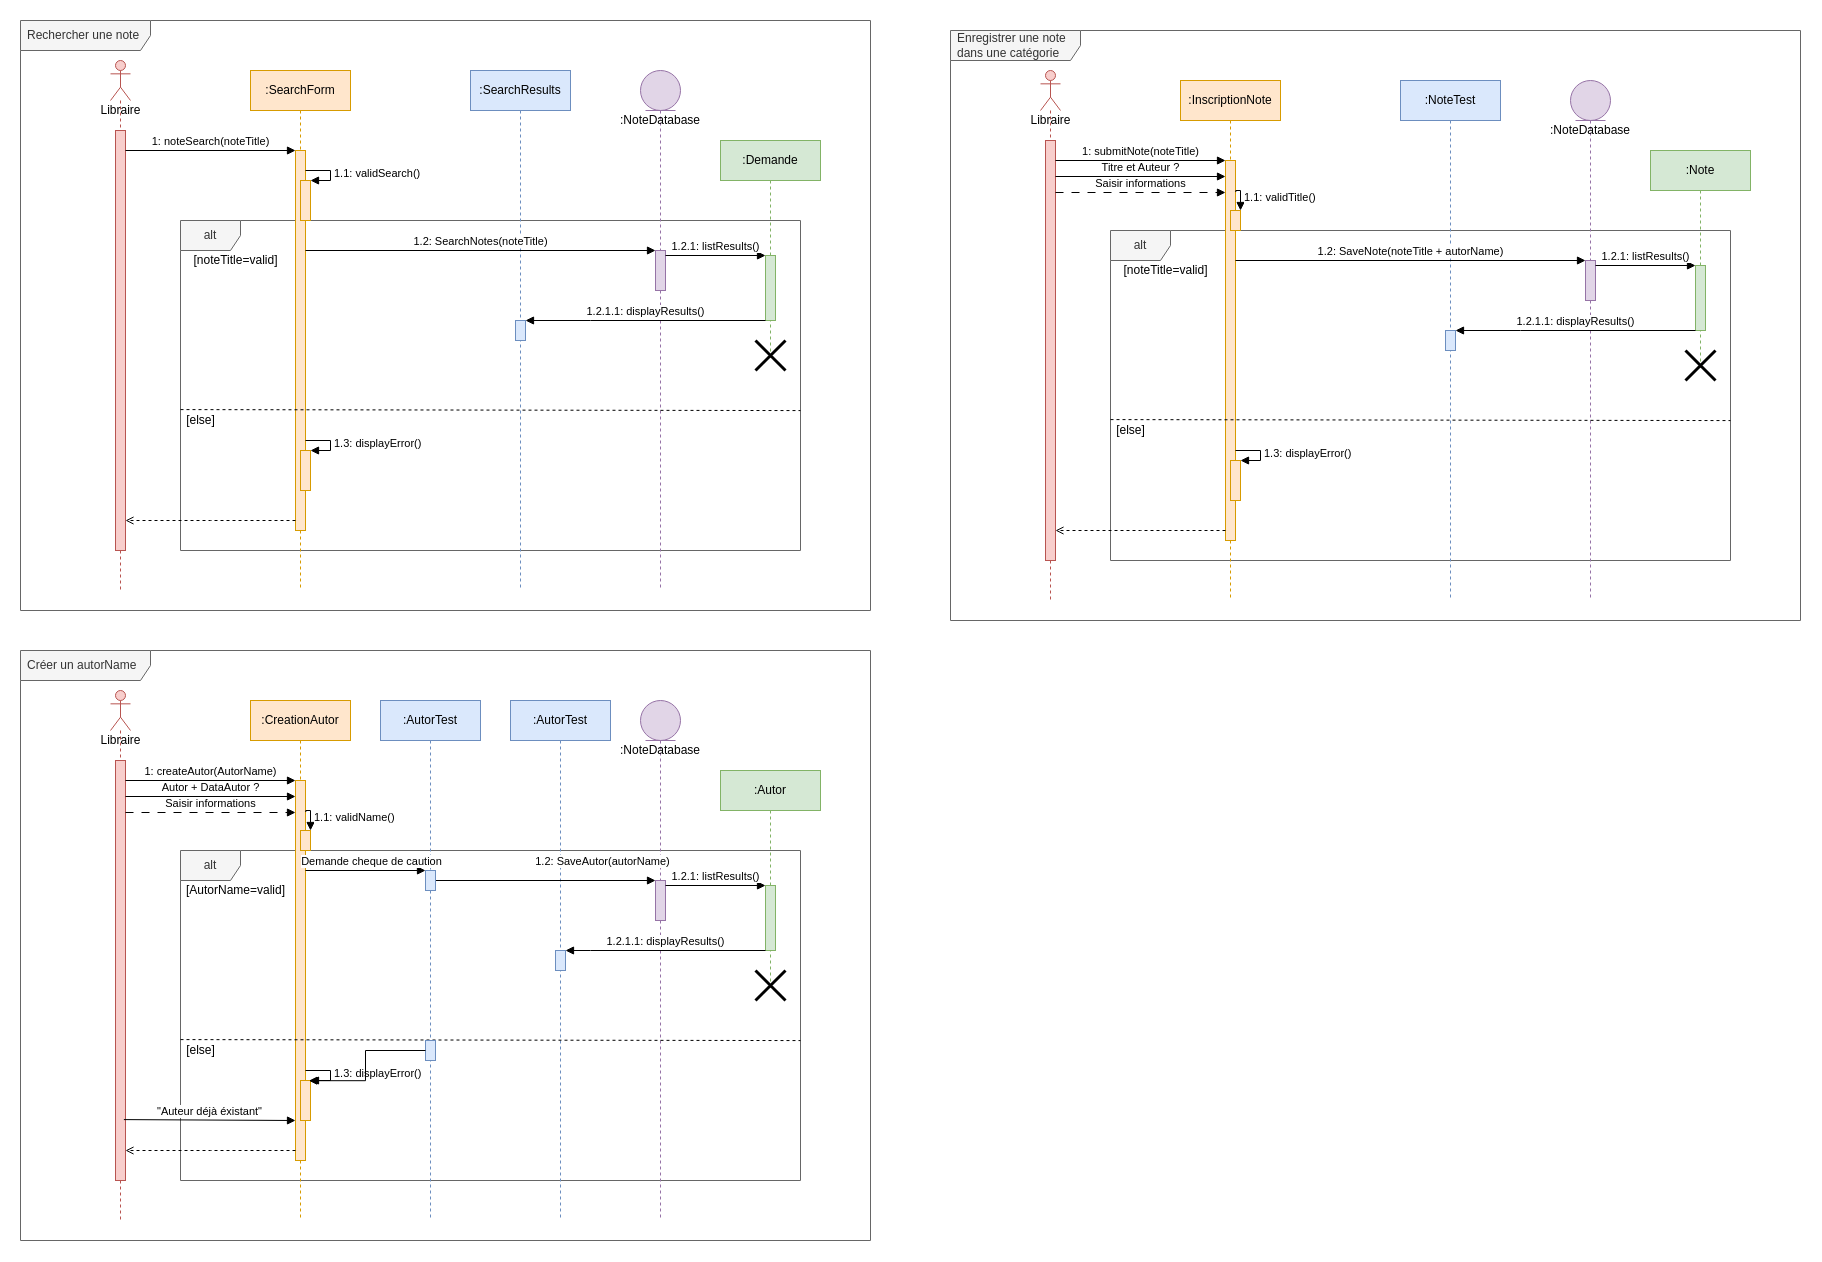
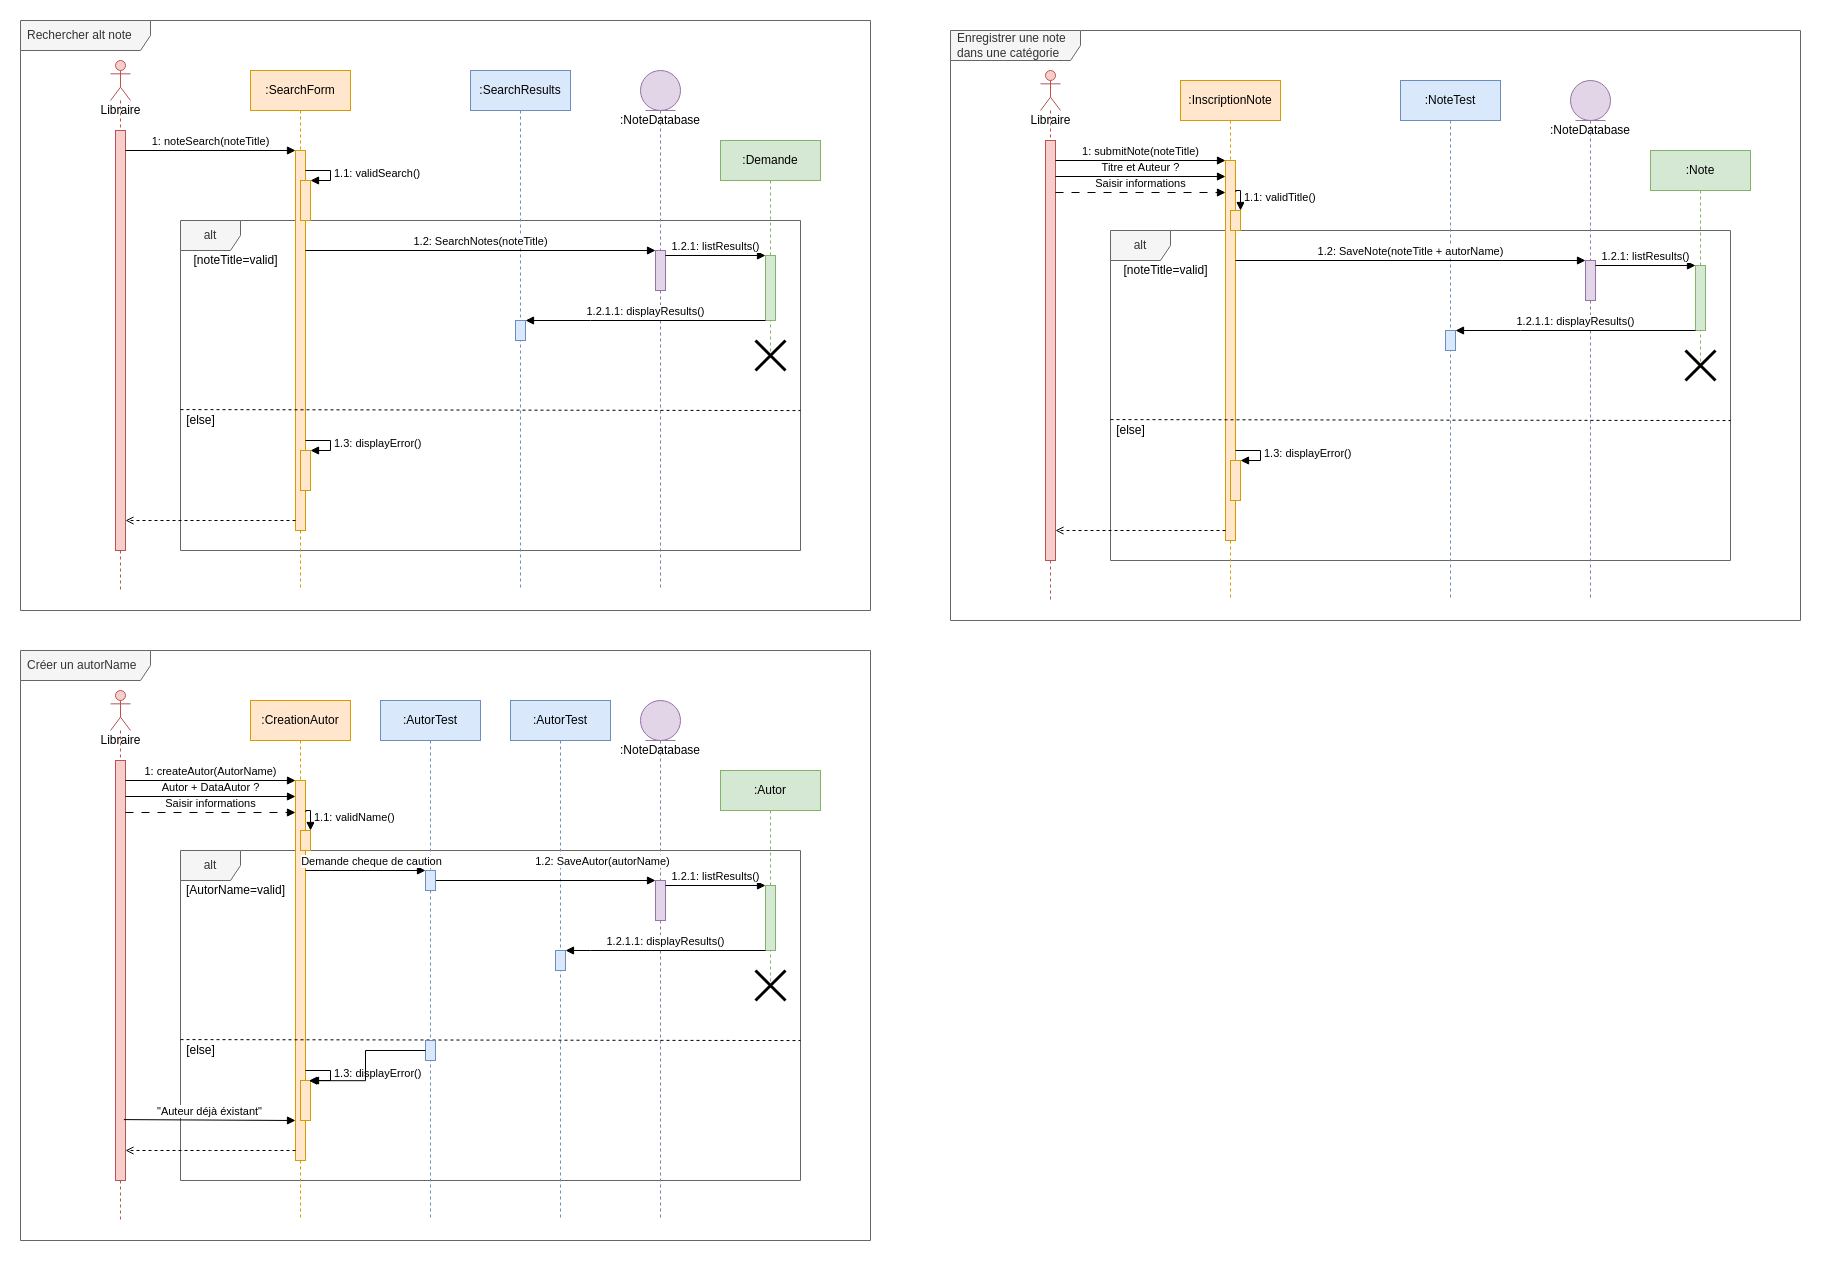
node "Rechercher une note": label "Rechercher une note" -> "Rechercher alt note"
